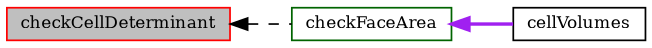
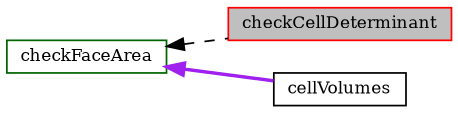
edge "checkFaceArea" -> "checkCellDeterminant": reversed
